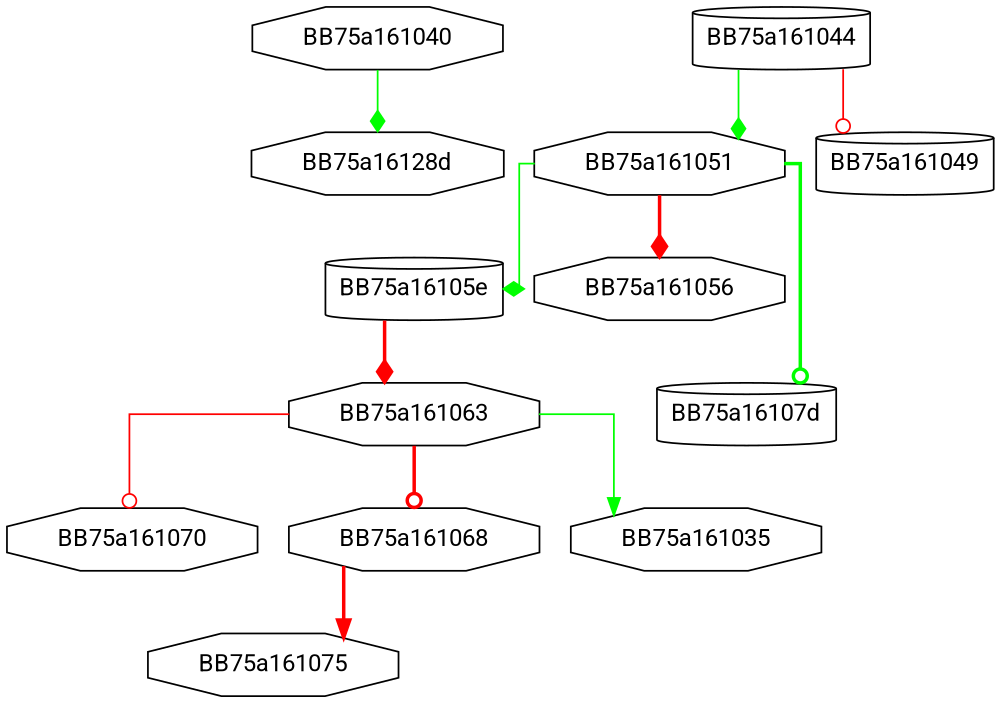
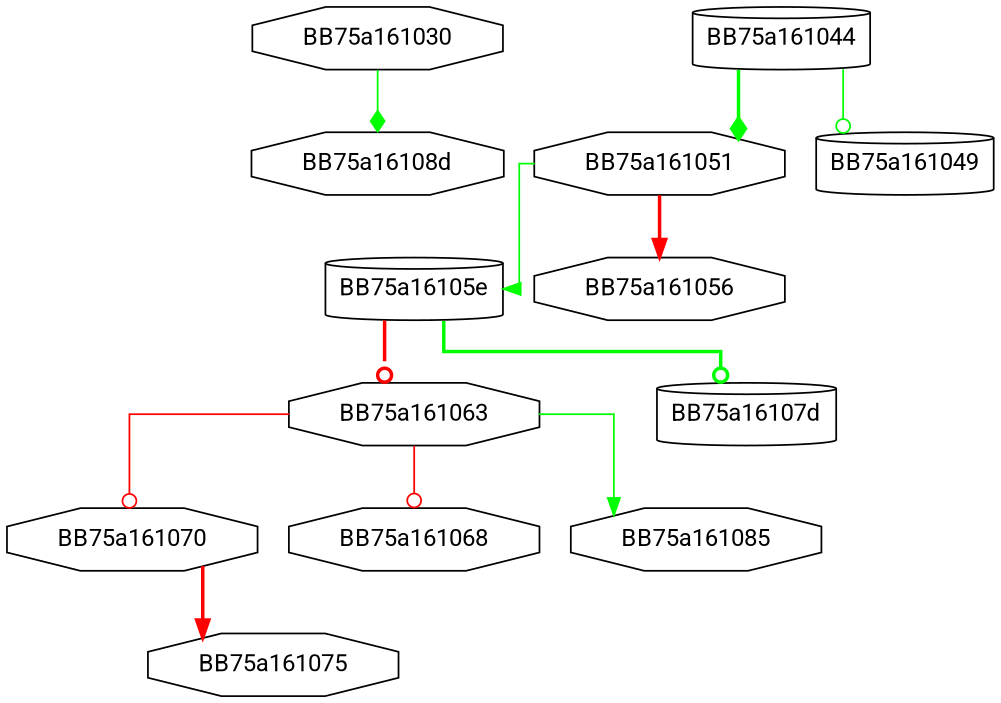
node "BB75a161040": label "BB75a161040" -> "BB75a161030"
edge "BB75a161044" -> "BB75a161051": style solid -> bold
edge "BB75a161044" -> "BB75a161049": color red -> green
node "BB75a16128d": label "BB75a16128d" -> "BB75a16108d"
edge "BB75a161051" -> "BB75a161056": arrowhead diamond -> normal
edge "BB75a161051" -> "BB75a16105e": arrowhead diamond -> normal
edge "BB75a161051" -> "BB75a16107d": now "BB75a16105e" -> "BB75a16107d"
edge "BB75a16105e" -> "BB75a161063": arrowhead diamond -> odot
edge "BB75a161063" -> "BB75a161068": style bold -> solid
node "BB75a161035": label "BB75a161035" -> "BB75a161085"
edge "BB75a161068" -> "BB75a161075": now "BB75a161070" -> "BB75a161075"
